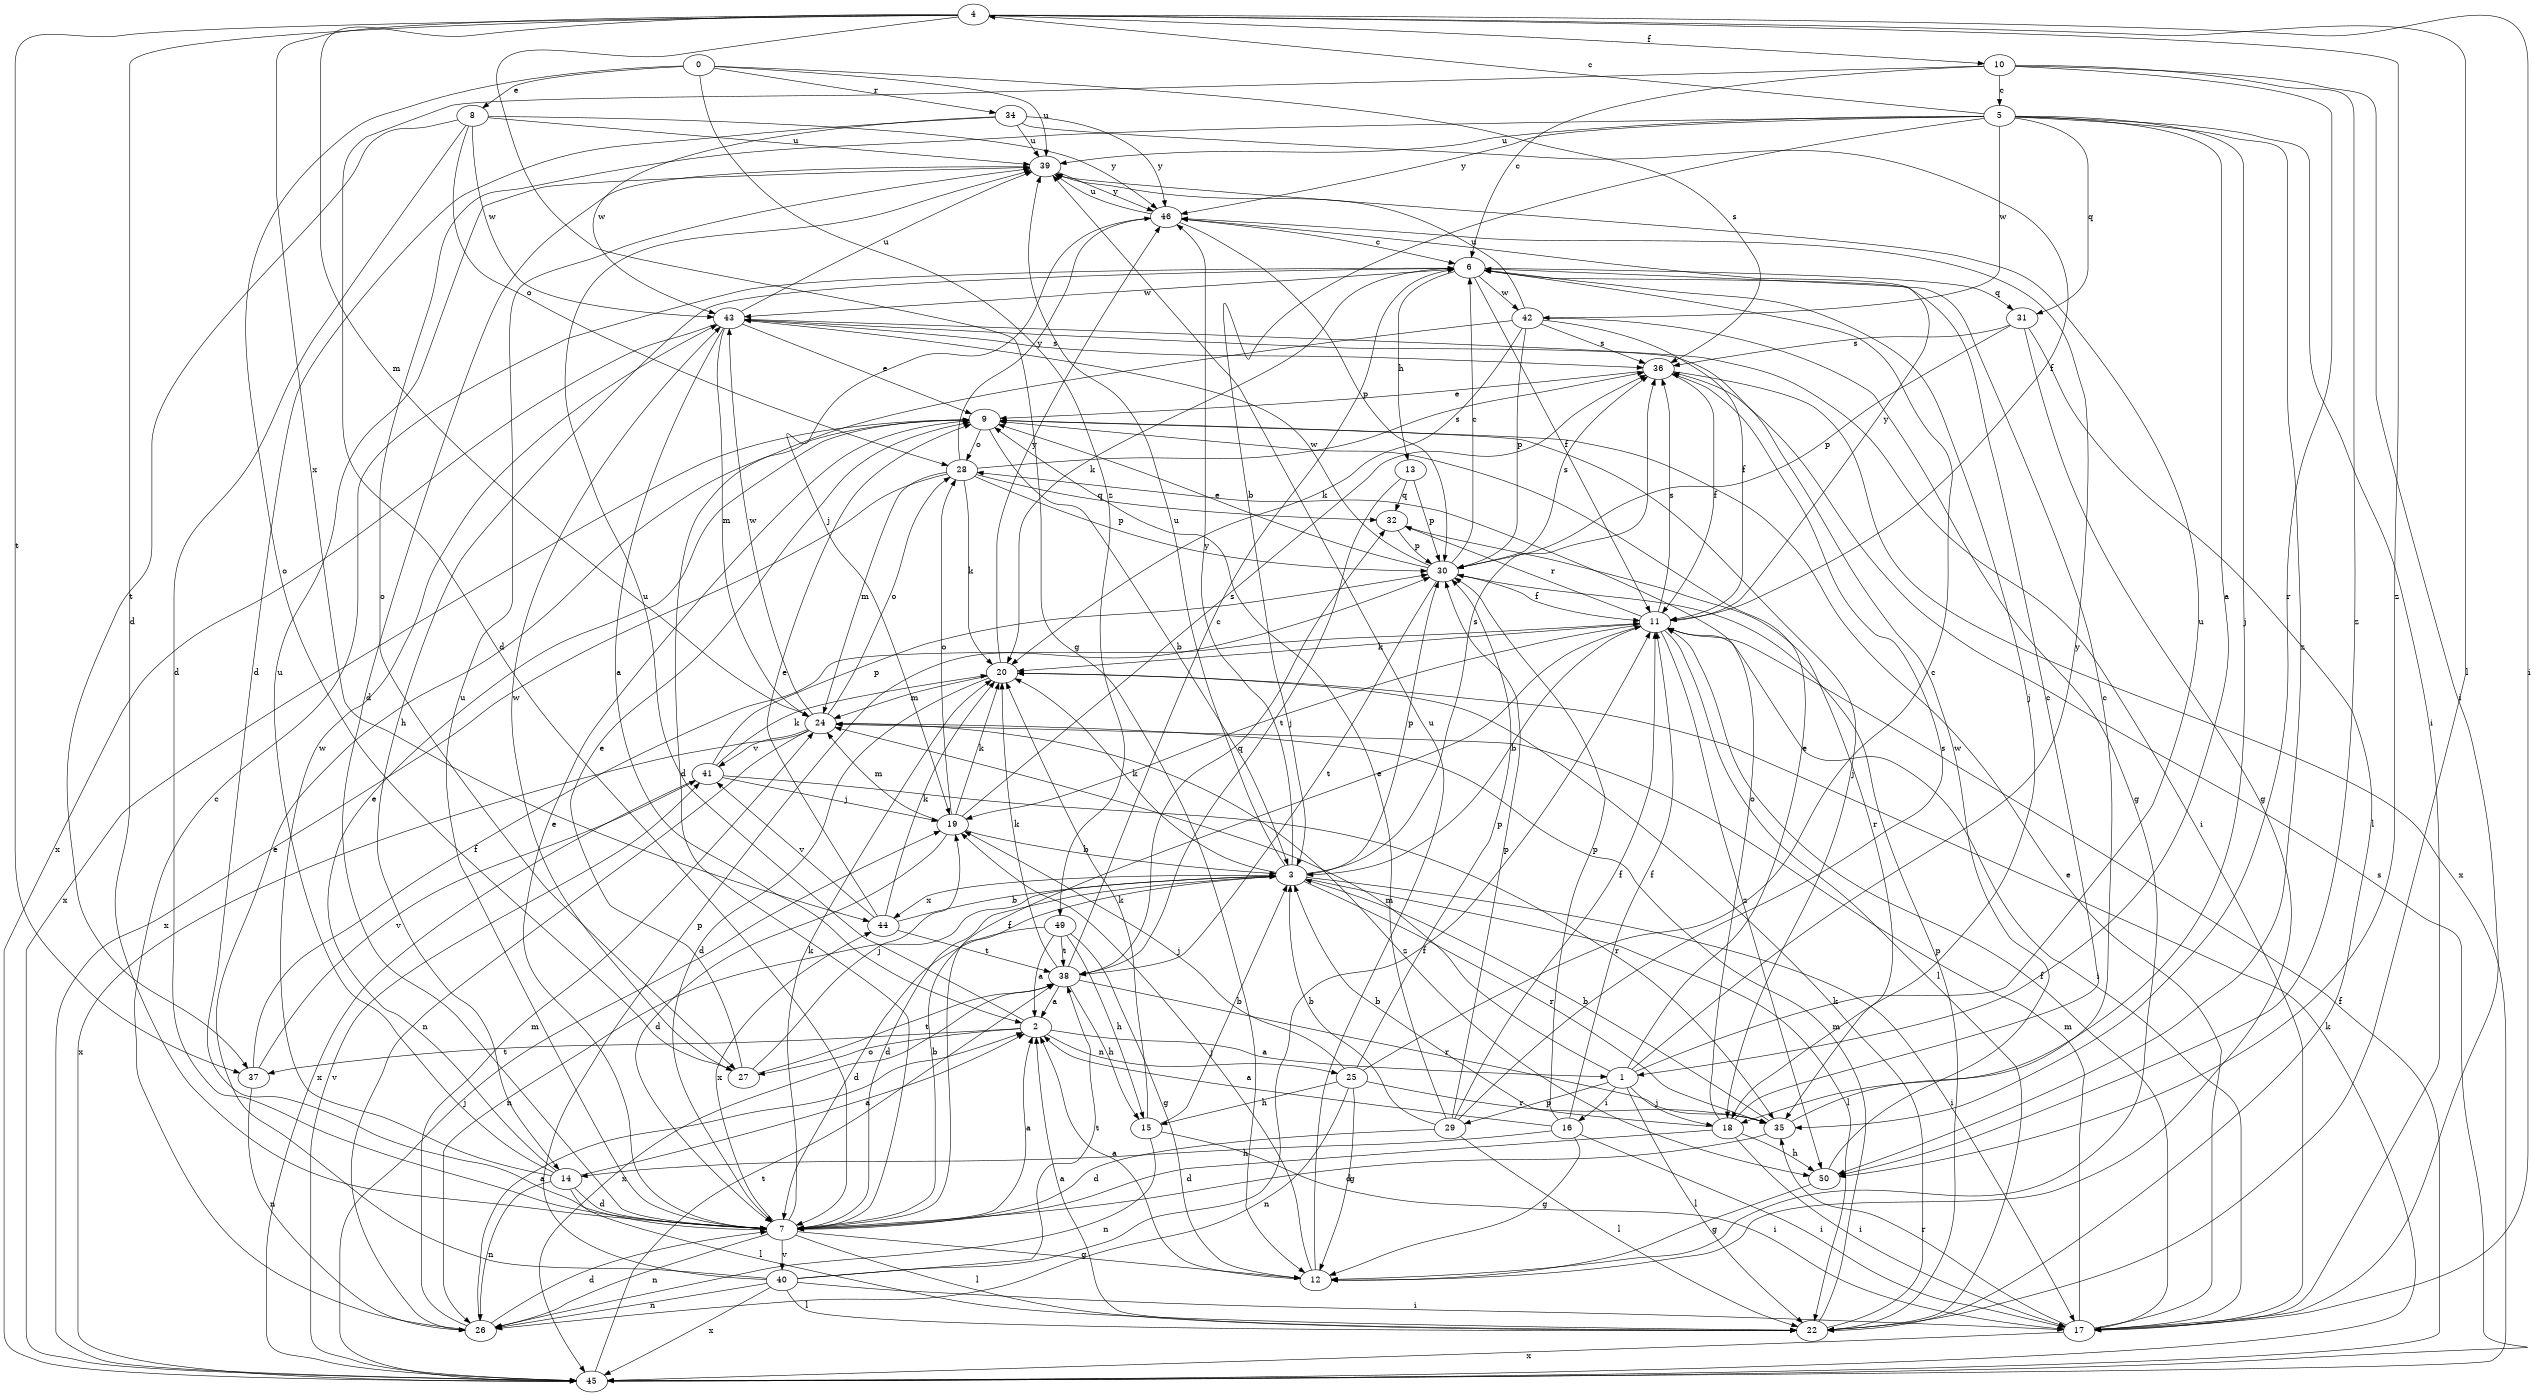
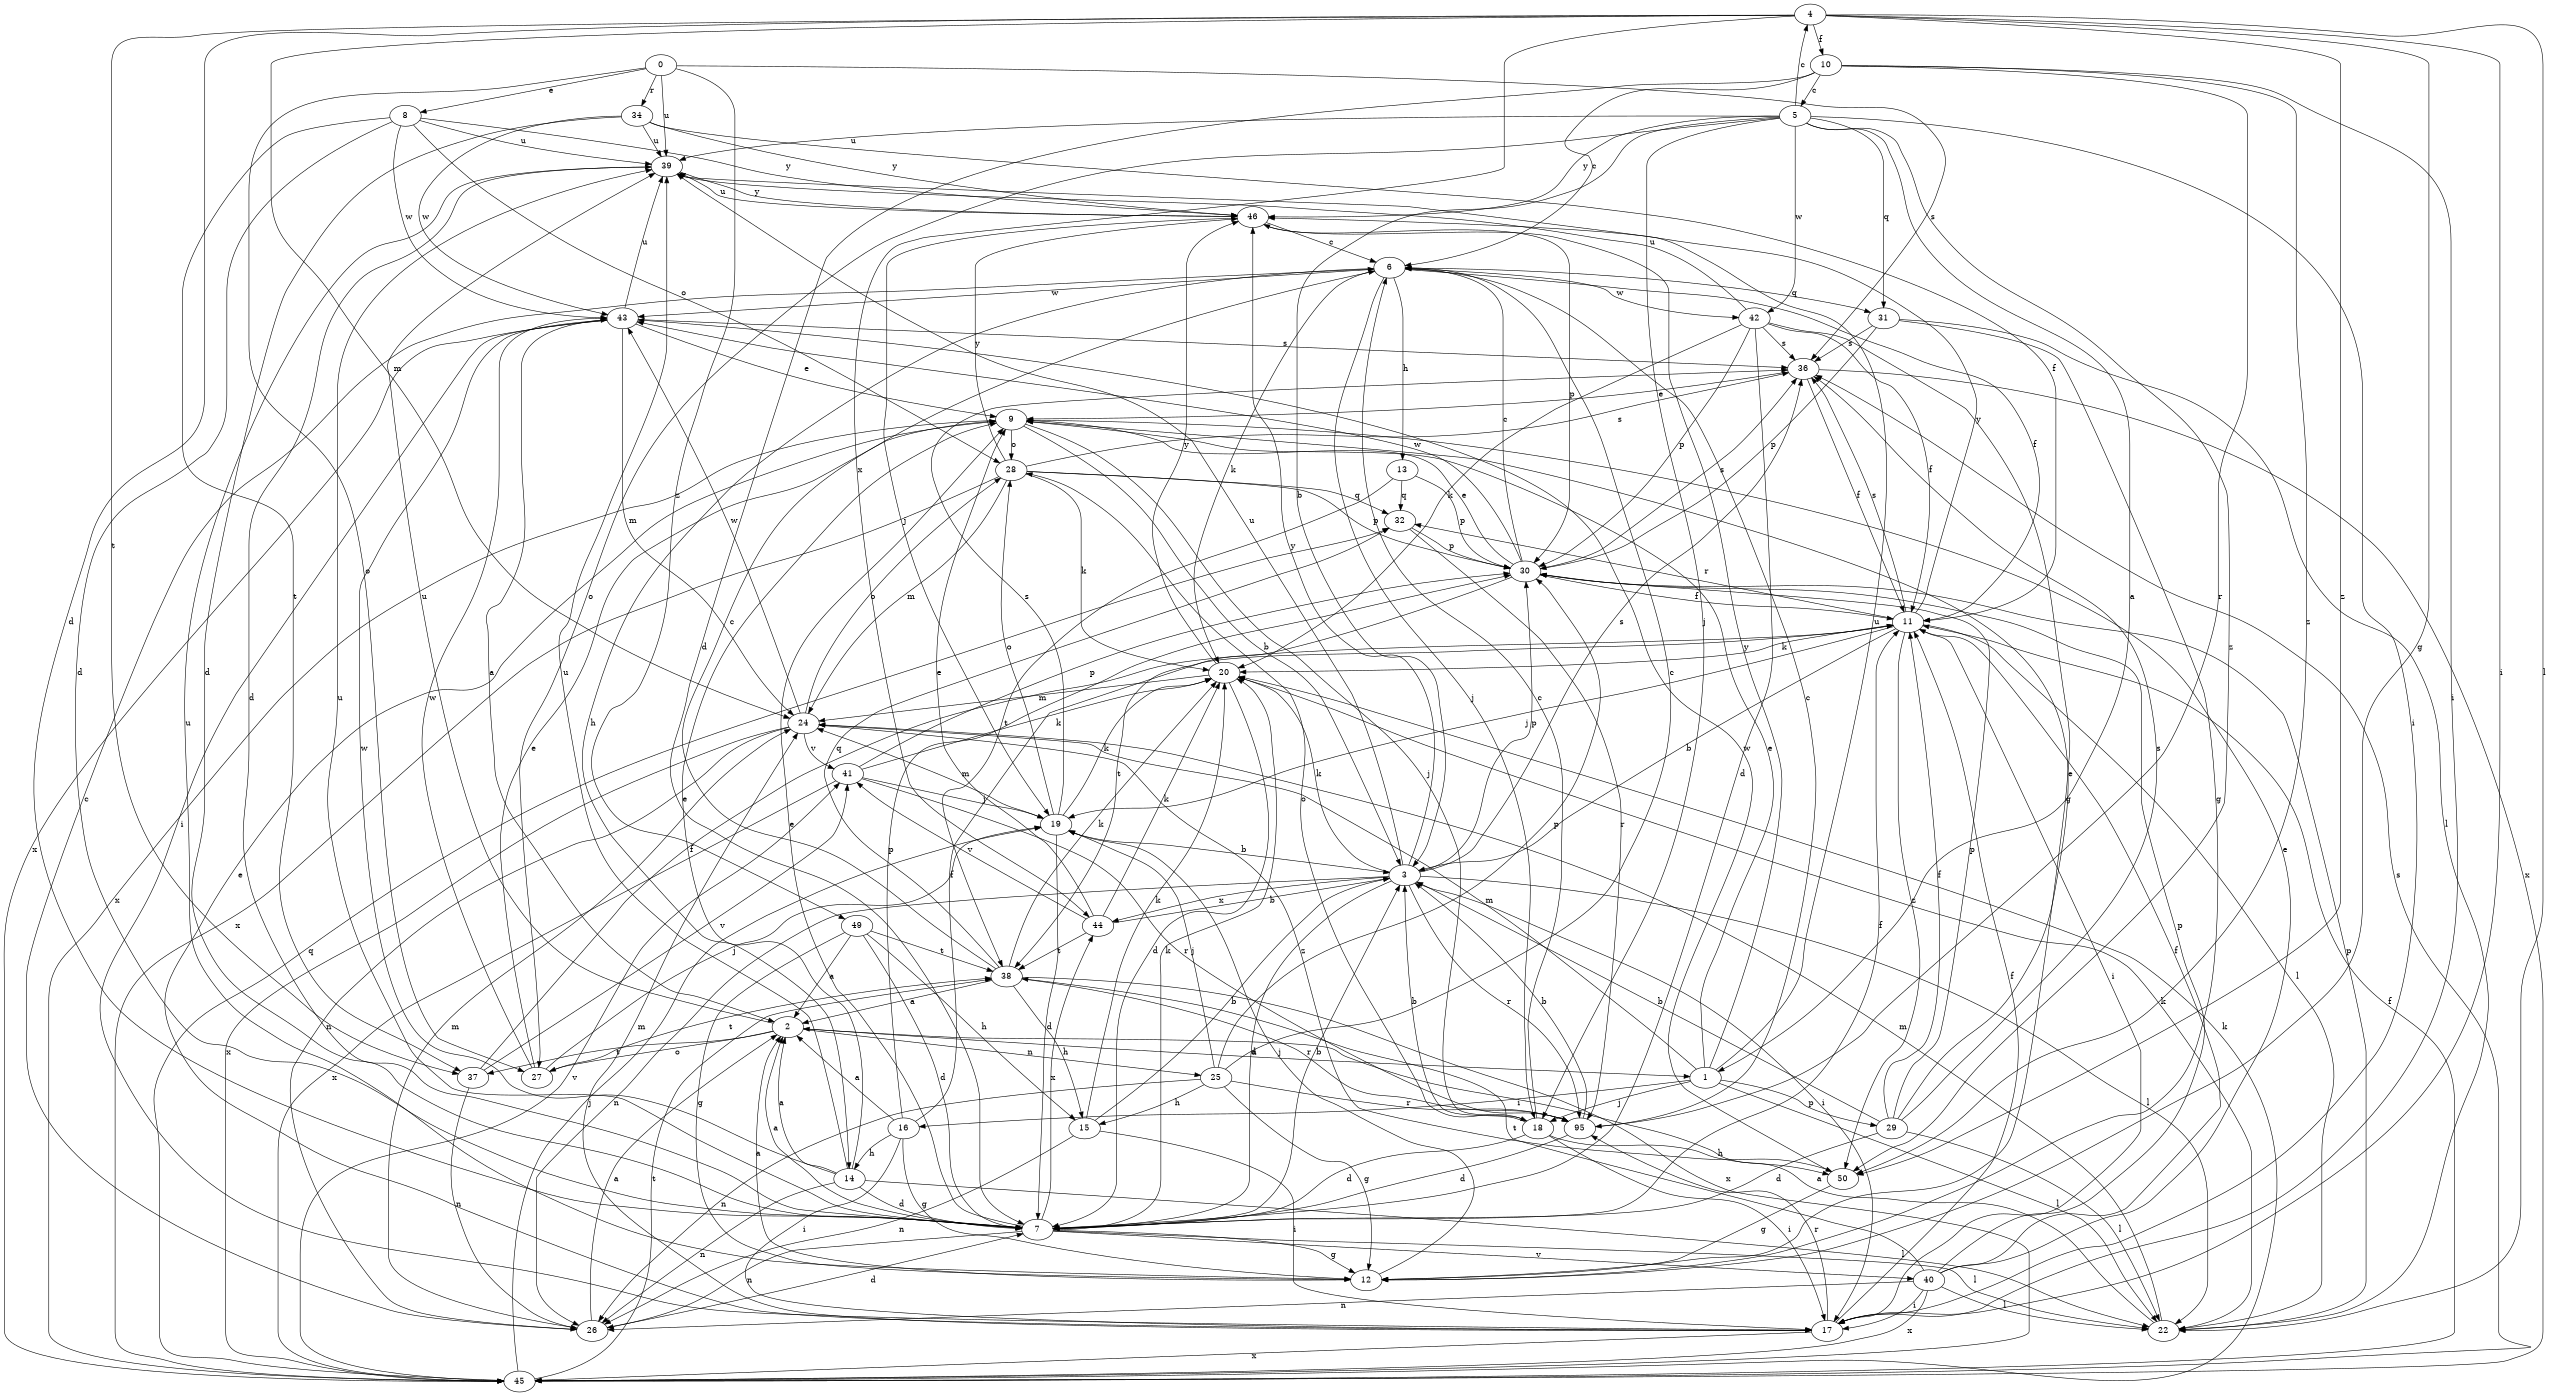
edge "45" -> "32": added, label "q"
node "35": label "35" -> "95"
